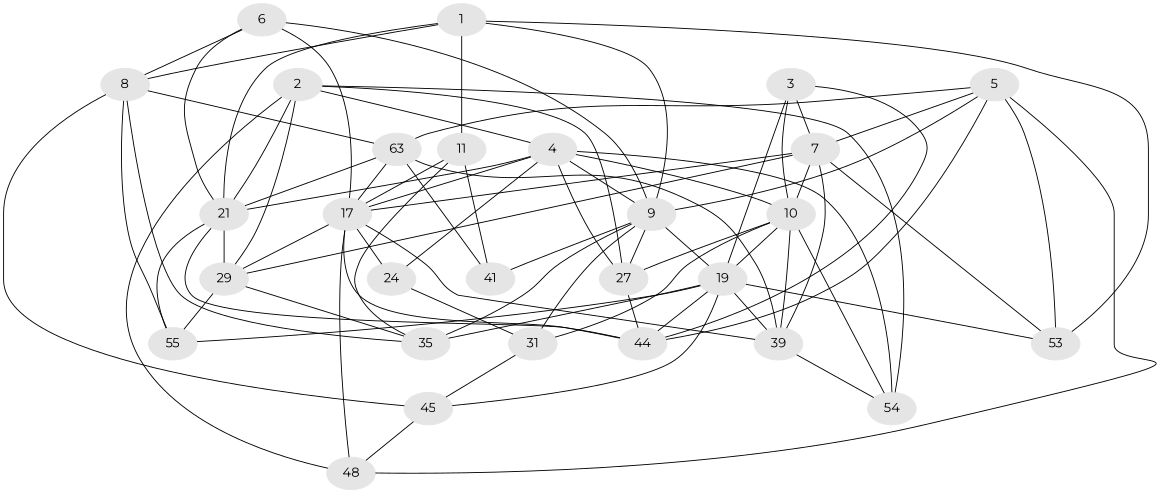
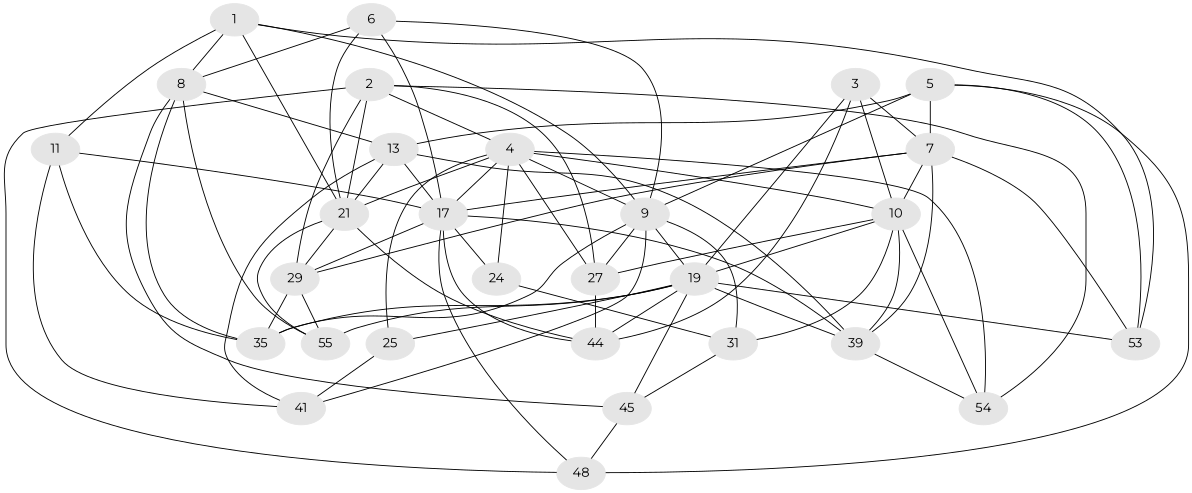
node "63": label "63" -> "13"
edge "5" -- "44": removed
node "25": added
